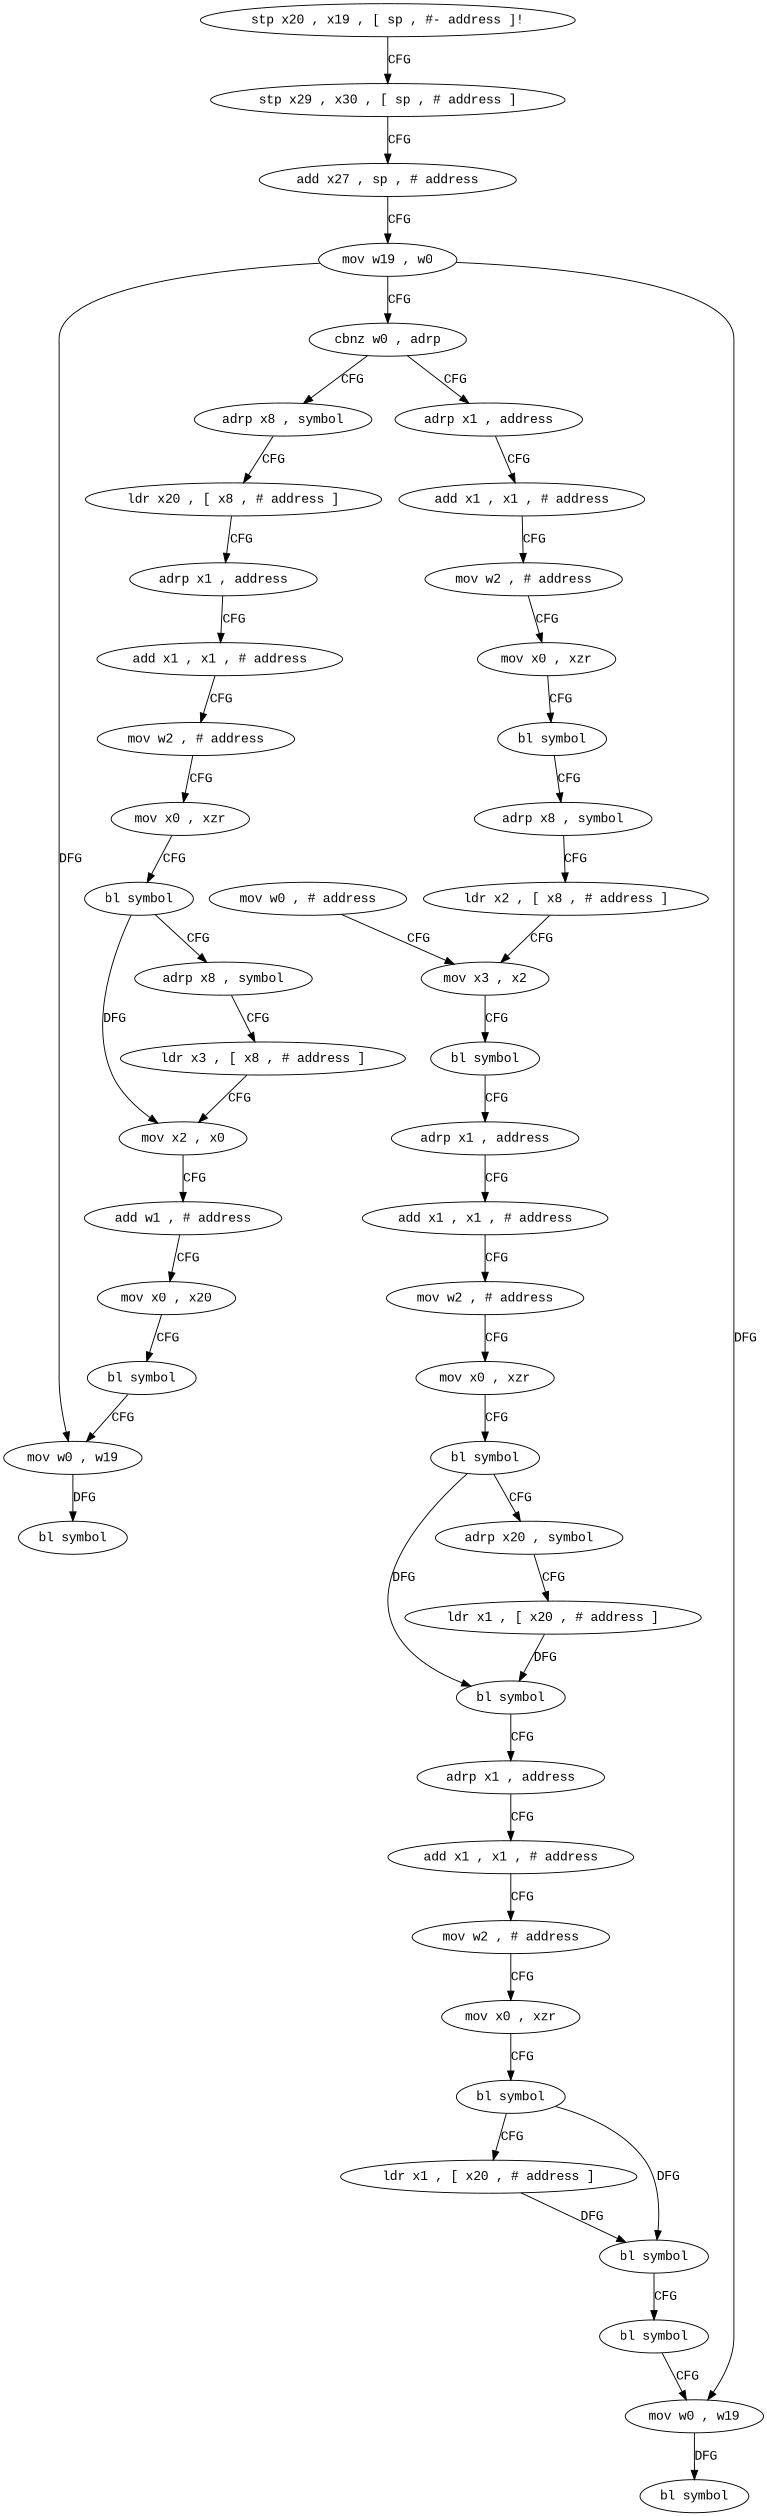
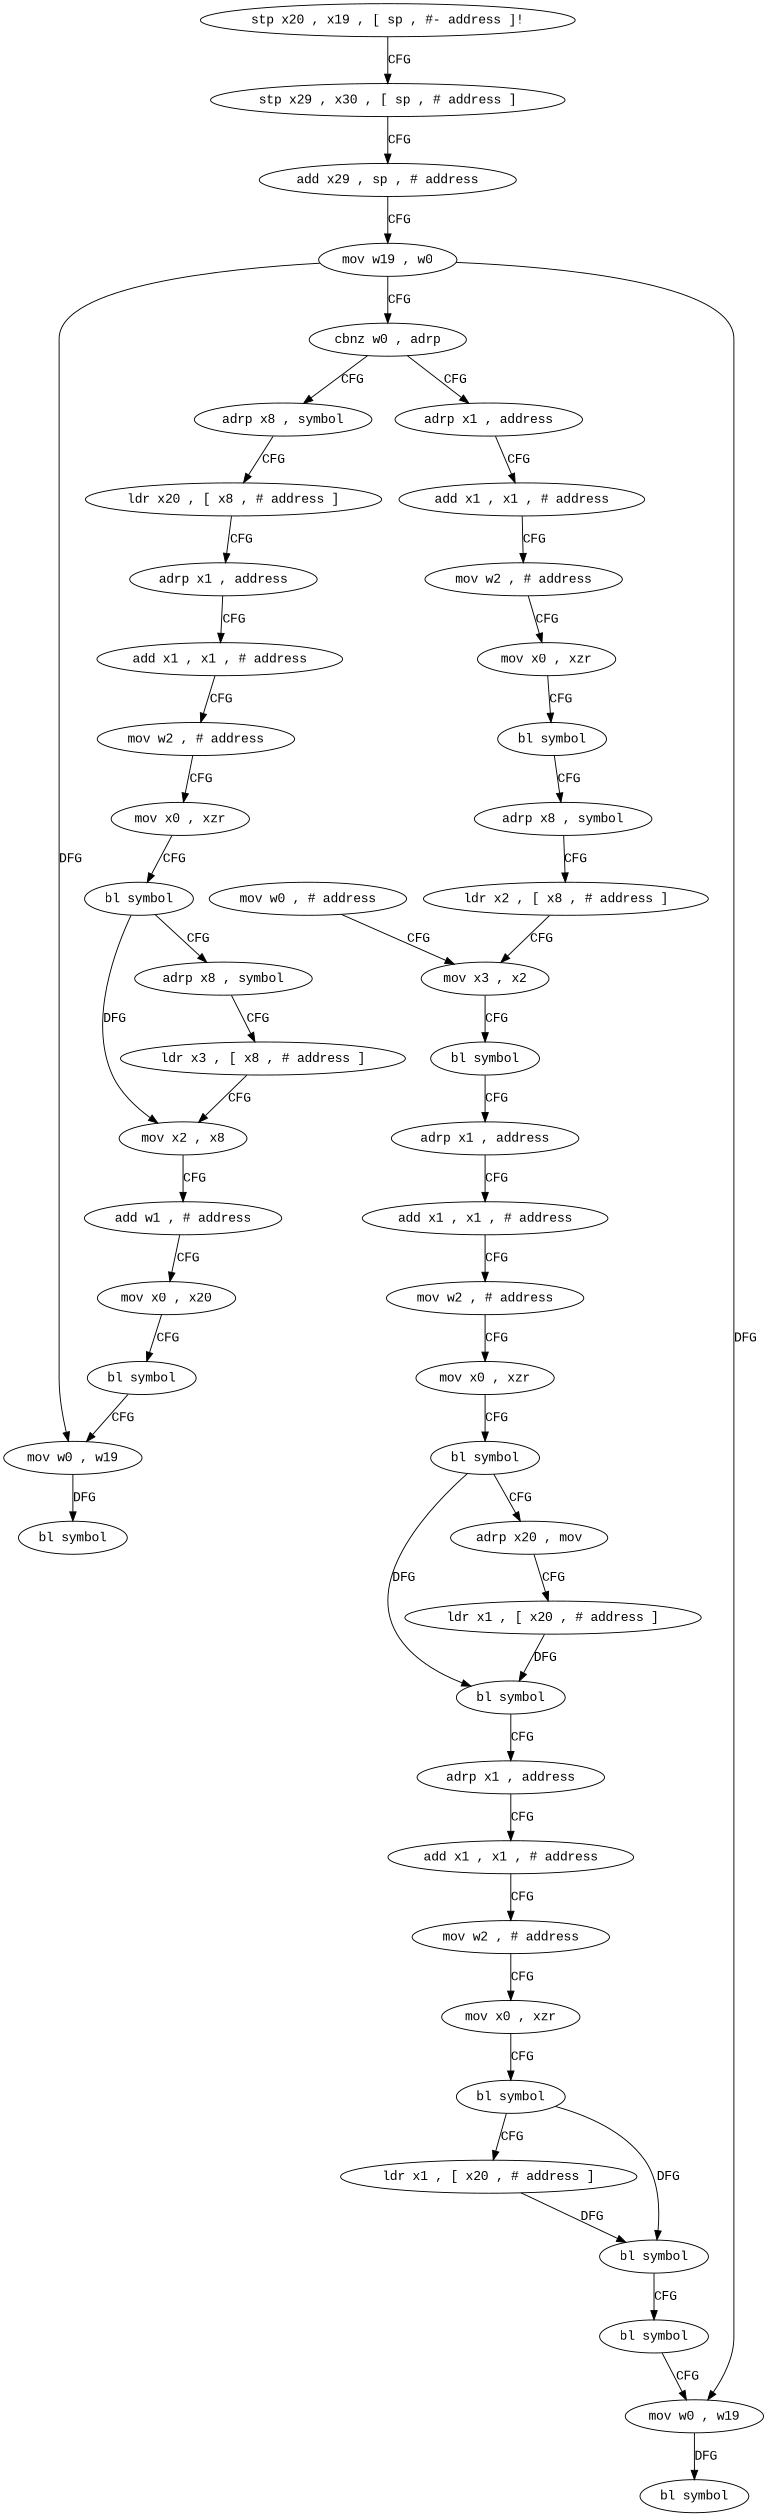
node "add x27 , sp , # address": label "add x27 , sp , # address" -> "add x29 , sp , # address"
node "mov x2 , x0": label "mov x2 , x0" -> "mov x2 , x8"
node "adrp x20 , symbol": label "adrp x20 , symbol" -> "adrp x20 , mov"
